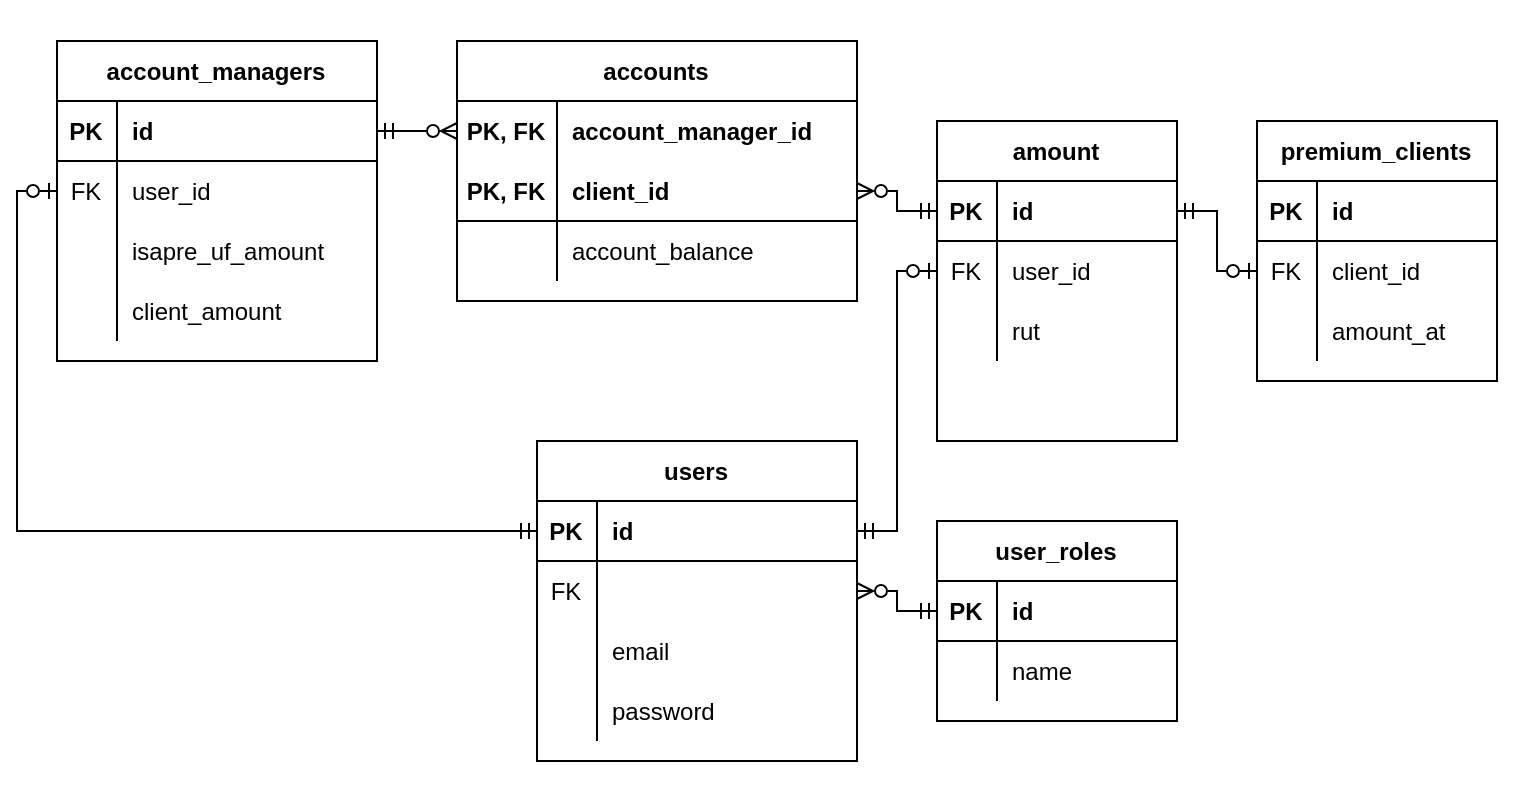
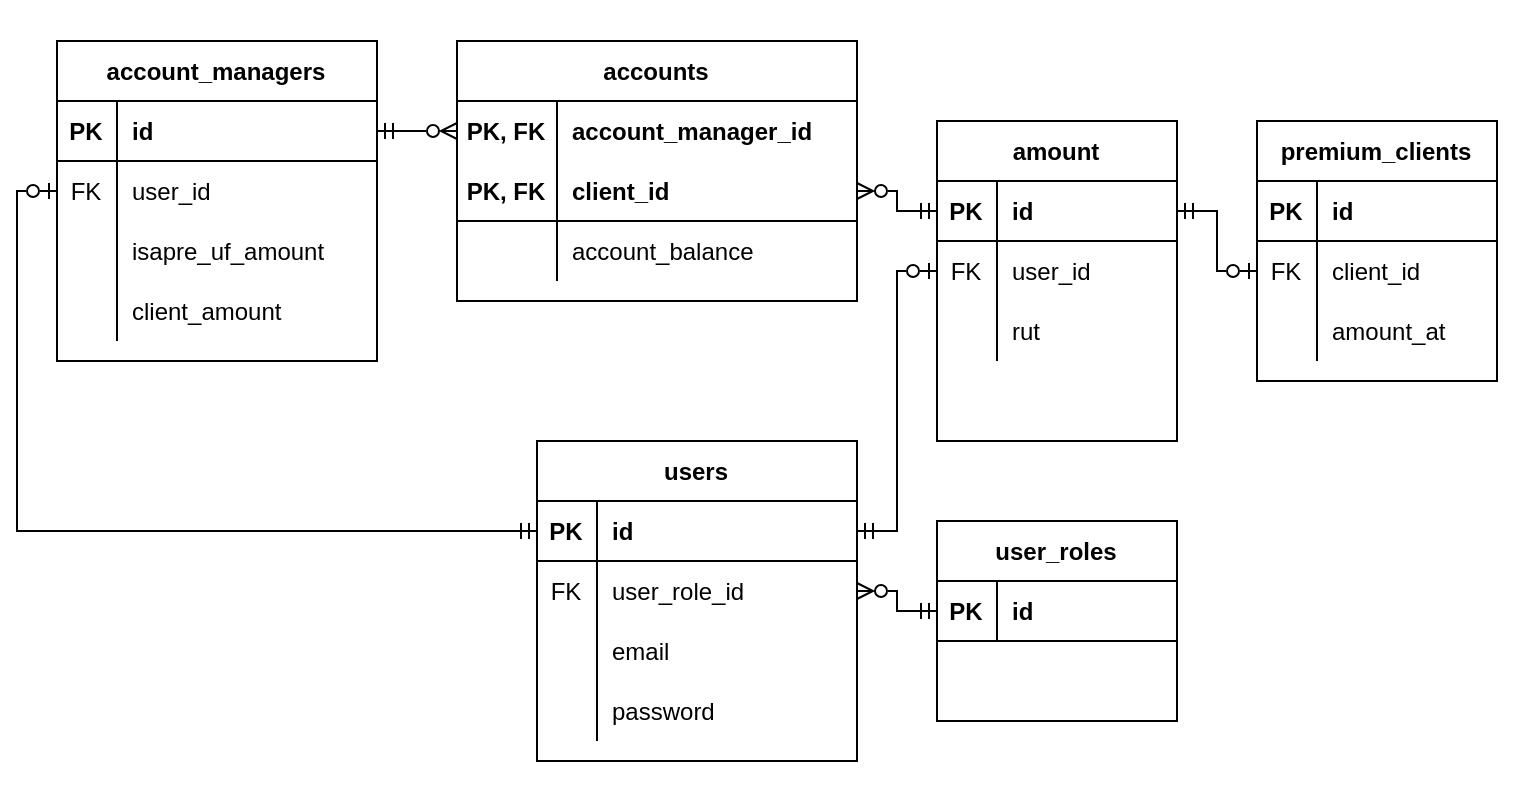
node "user_role_id": added
node "name": removed
